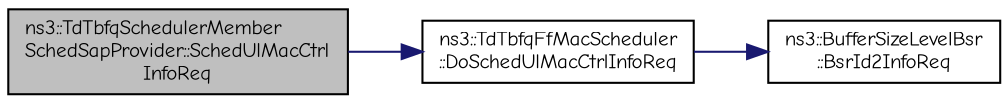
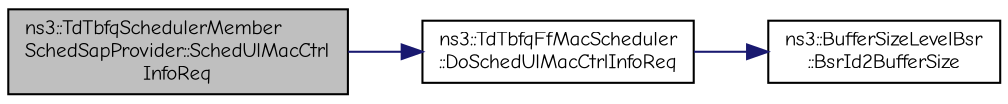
node "ns3::BufferSizeLevelBsr ::BsrId2InfoReq": label "ns3::BufferSizeLevelBsr ::BsrId2InfoReq" -> "ns3::BufferSizeLevelBsr ::BsrId2BufferSize"
